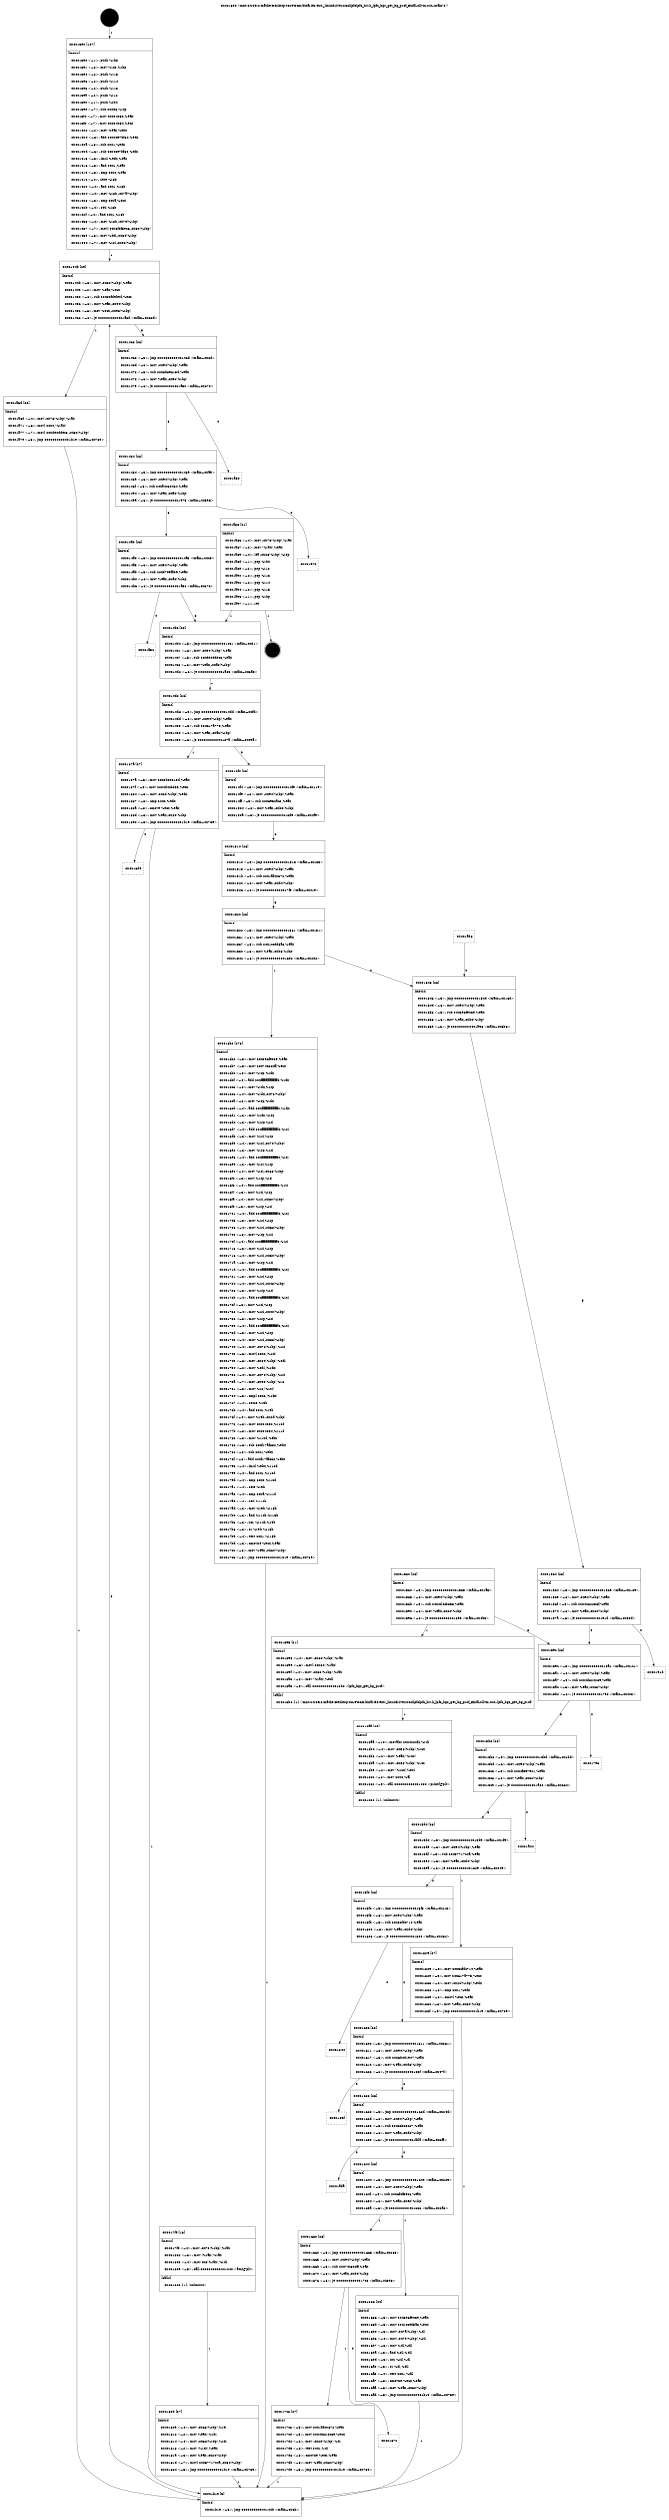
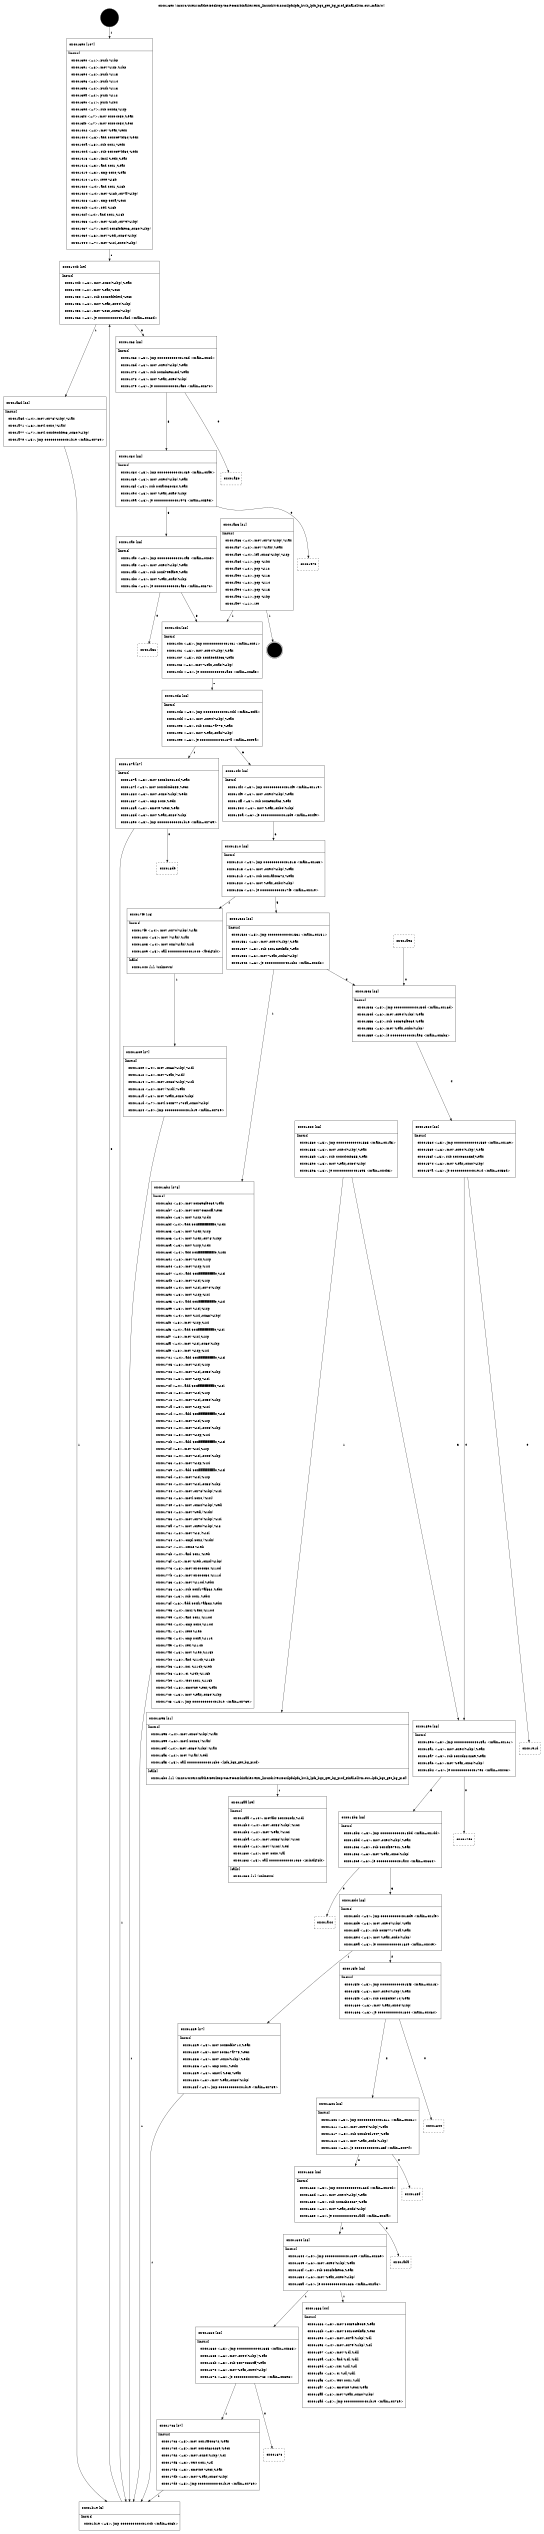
edge "0x401510 [28]" -> "0x4017fe [16]": added, label "1"
edge "0x401548 [28]" -> "0x401564 [28]": label " 5" -> " 4"
edge "0x401686 [44]" -> "0x401b19 [5]": removed, label "1"
